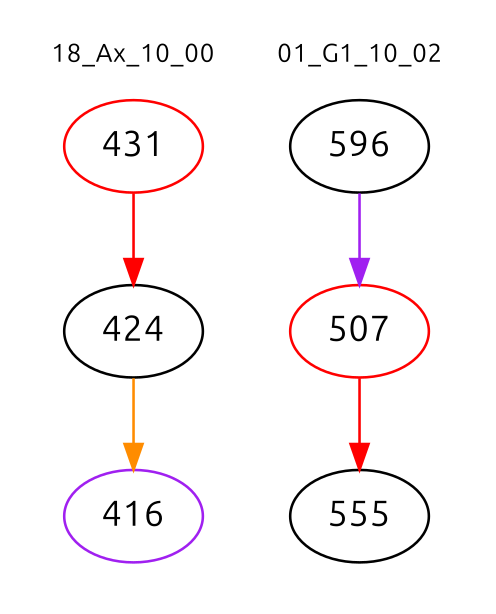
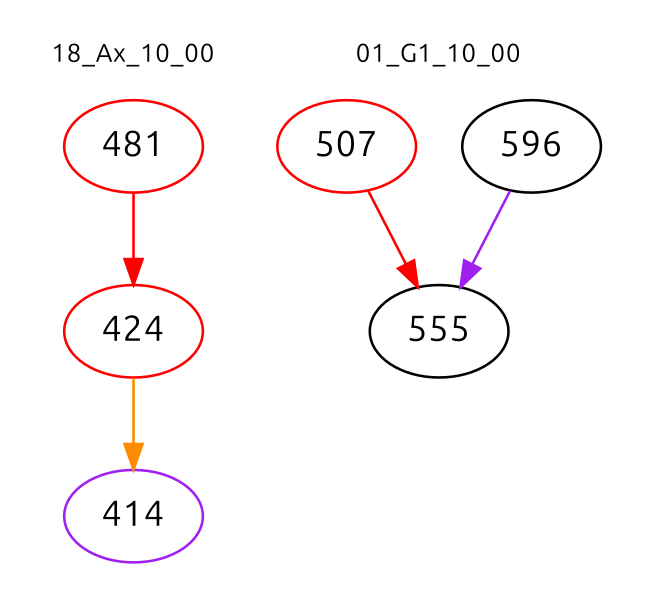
cluster "01_G1_10_02": label "01_G1_10_02" -> "01_G1_10_00"
node "431": label "431" -> "481"
edge "596" -> "507": now "596" -> "555"
node "424": color black -> red
node "416": label "416" -> "414"
